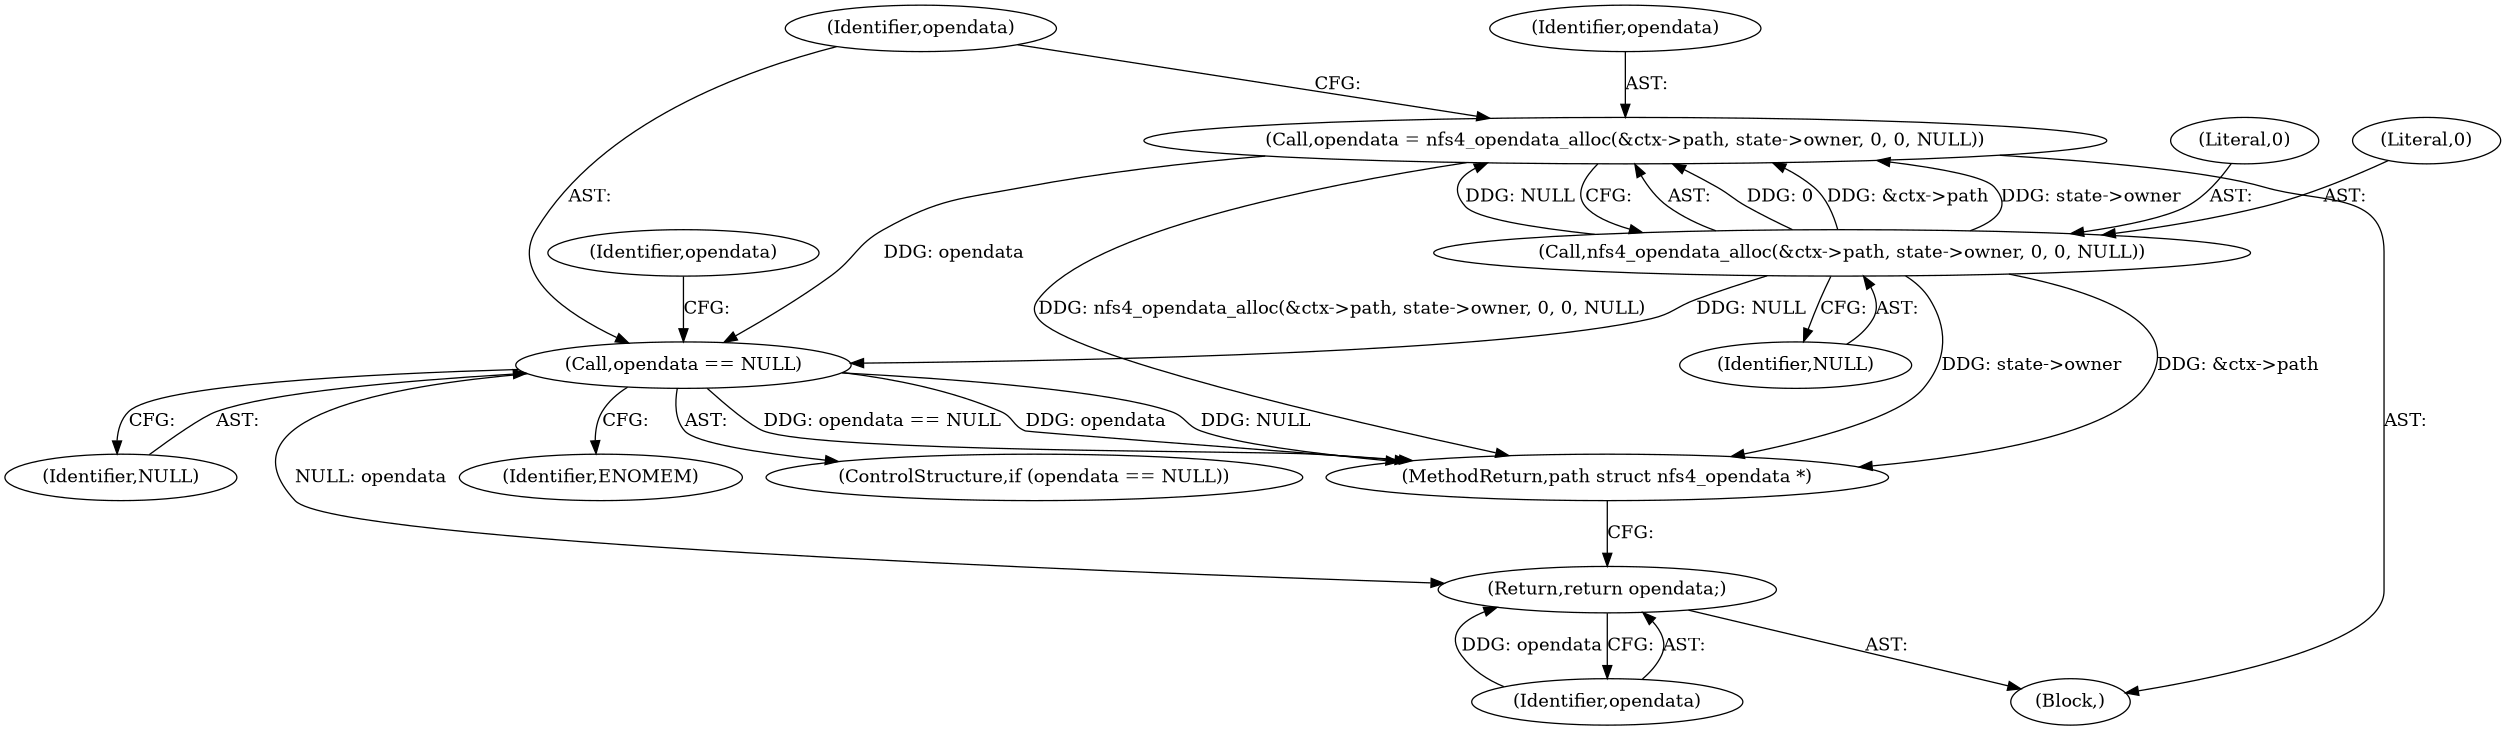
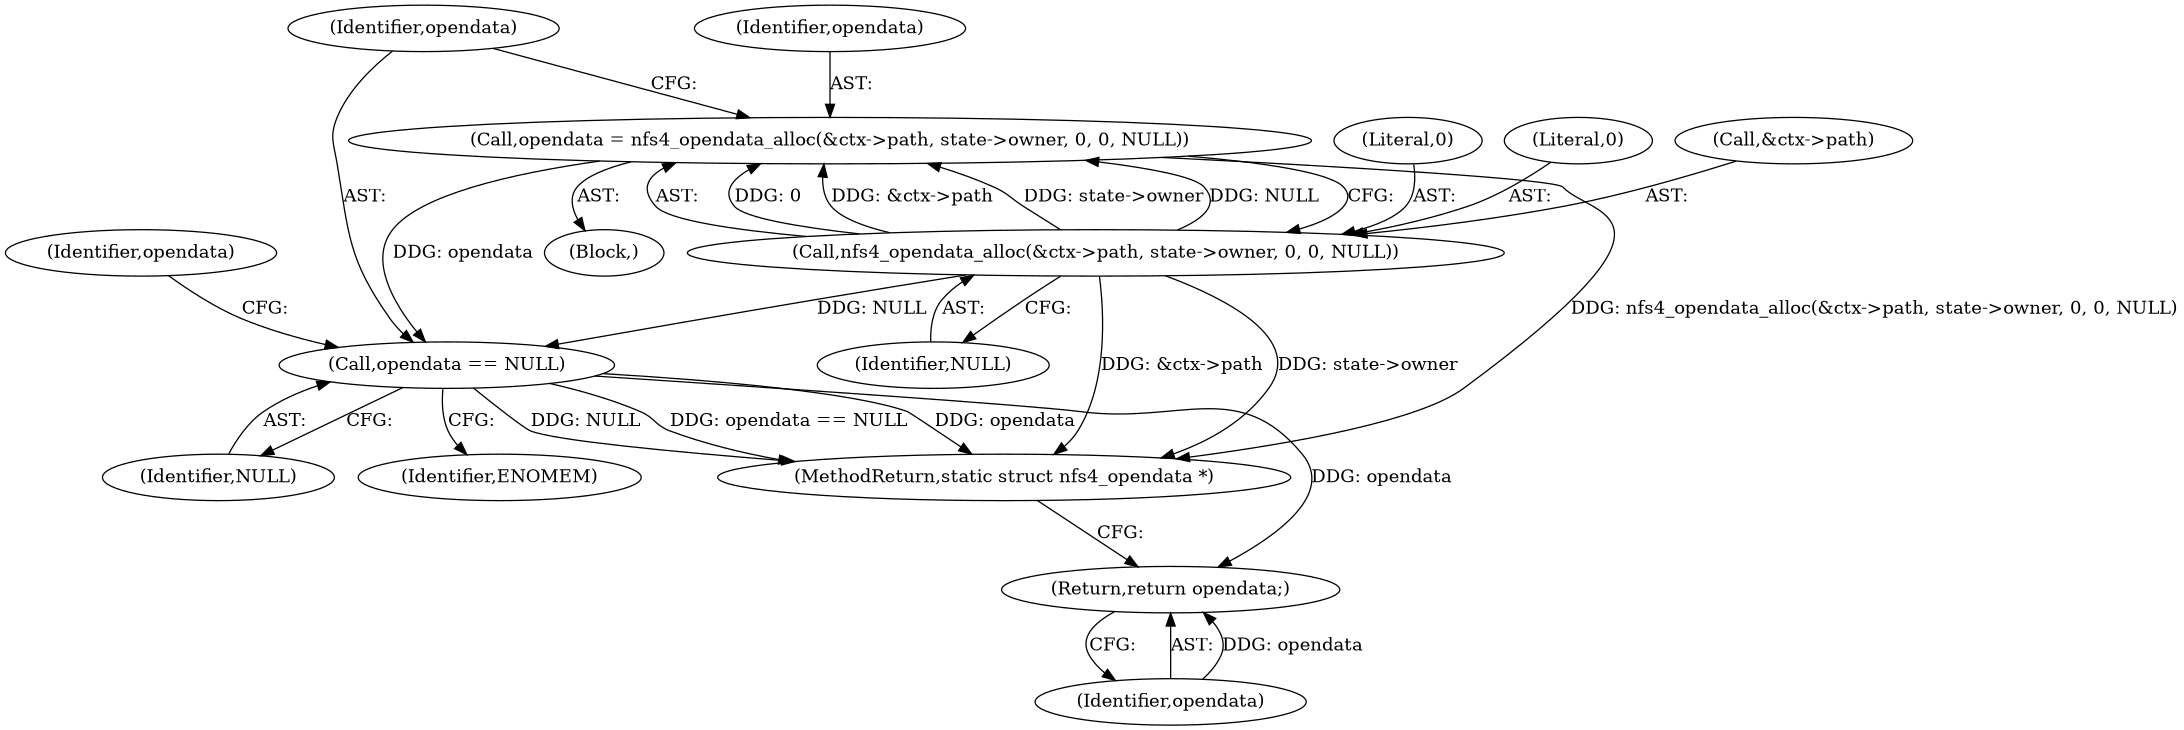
node "(Call,&ctx->path)": added
edge "(Call,opendata == NULL)" -> "(Return,return opendata;)": label "NULL: opendata" -> "DDG: opendata"
node "(ControlStructure,if (opendata == NULL))": removed
node "(MethodReturn,path struct nfs4_opendata *)": label "(MethodReturn,path struct nfs4_opendata *)" -> "(MethodReturn,static struct nfs4_opendata *)"
edge "(Return,return opendata;)" -> "(Block,)": removed, label "AST:"
